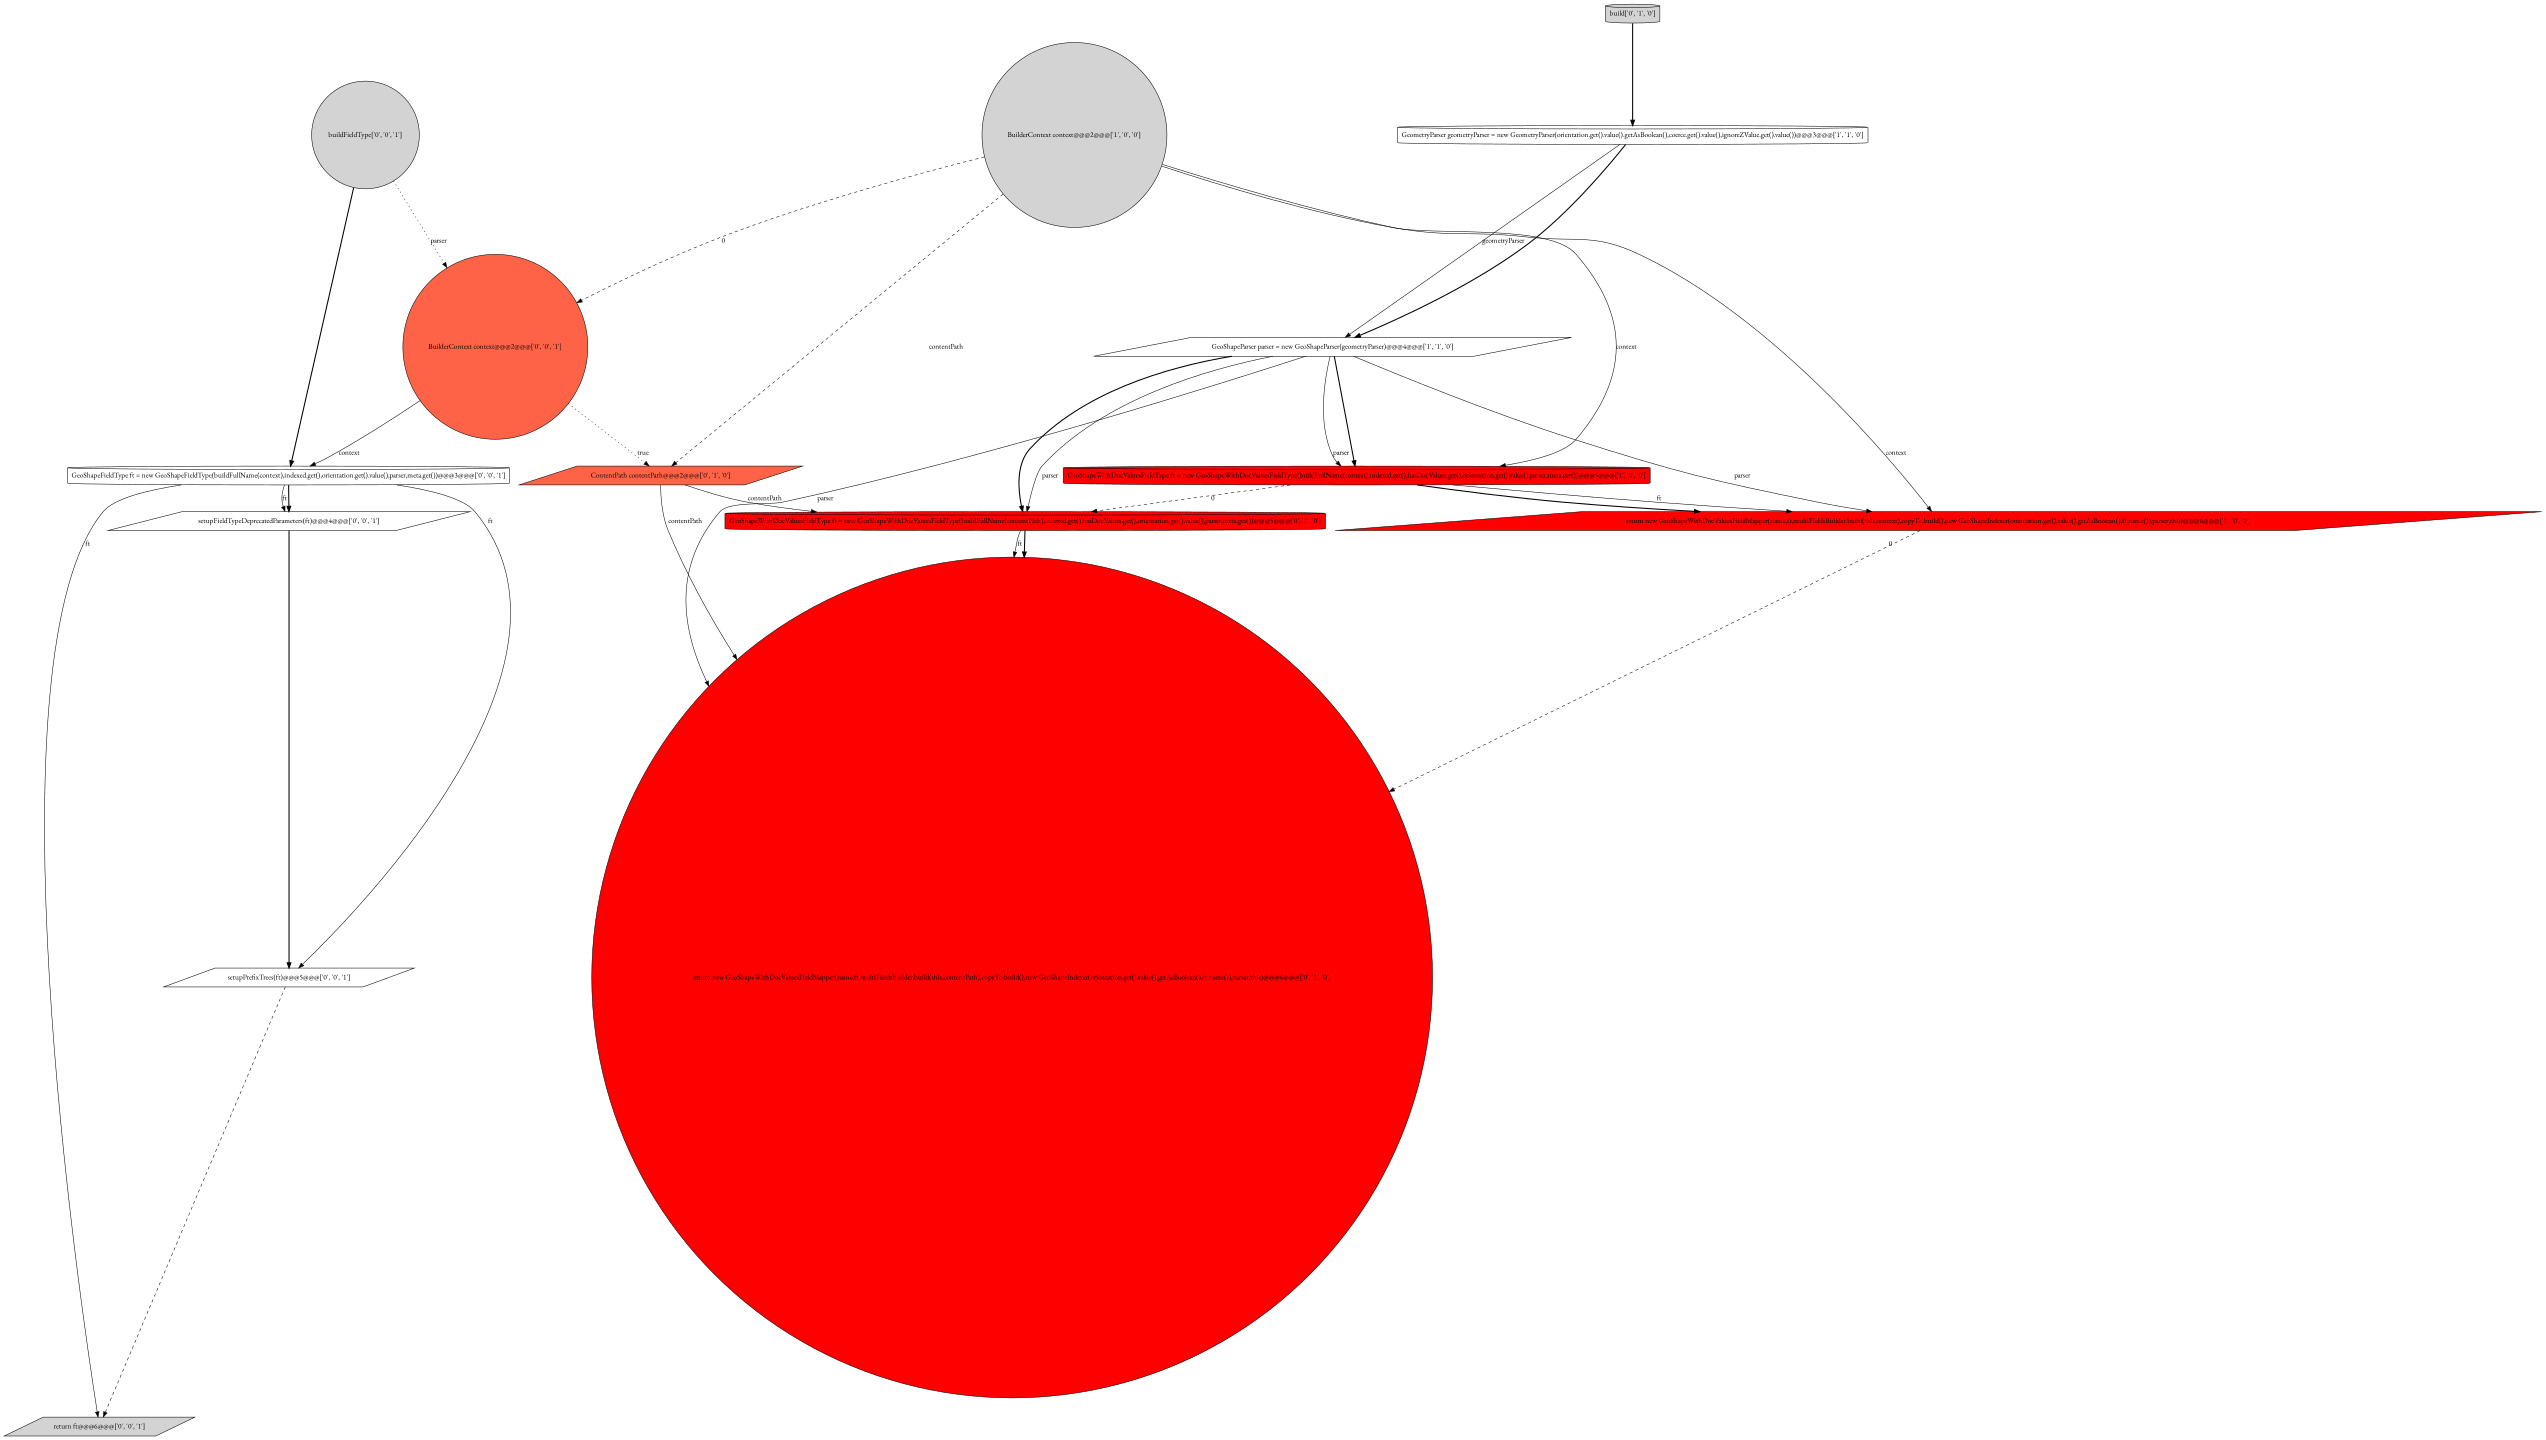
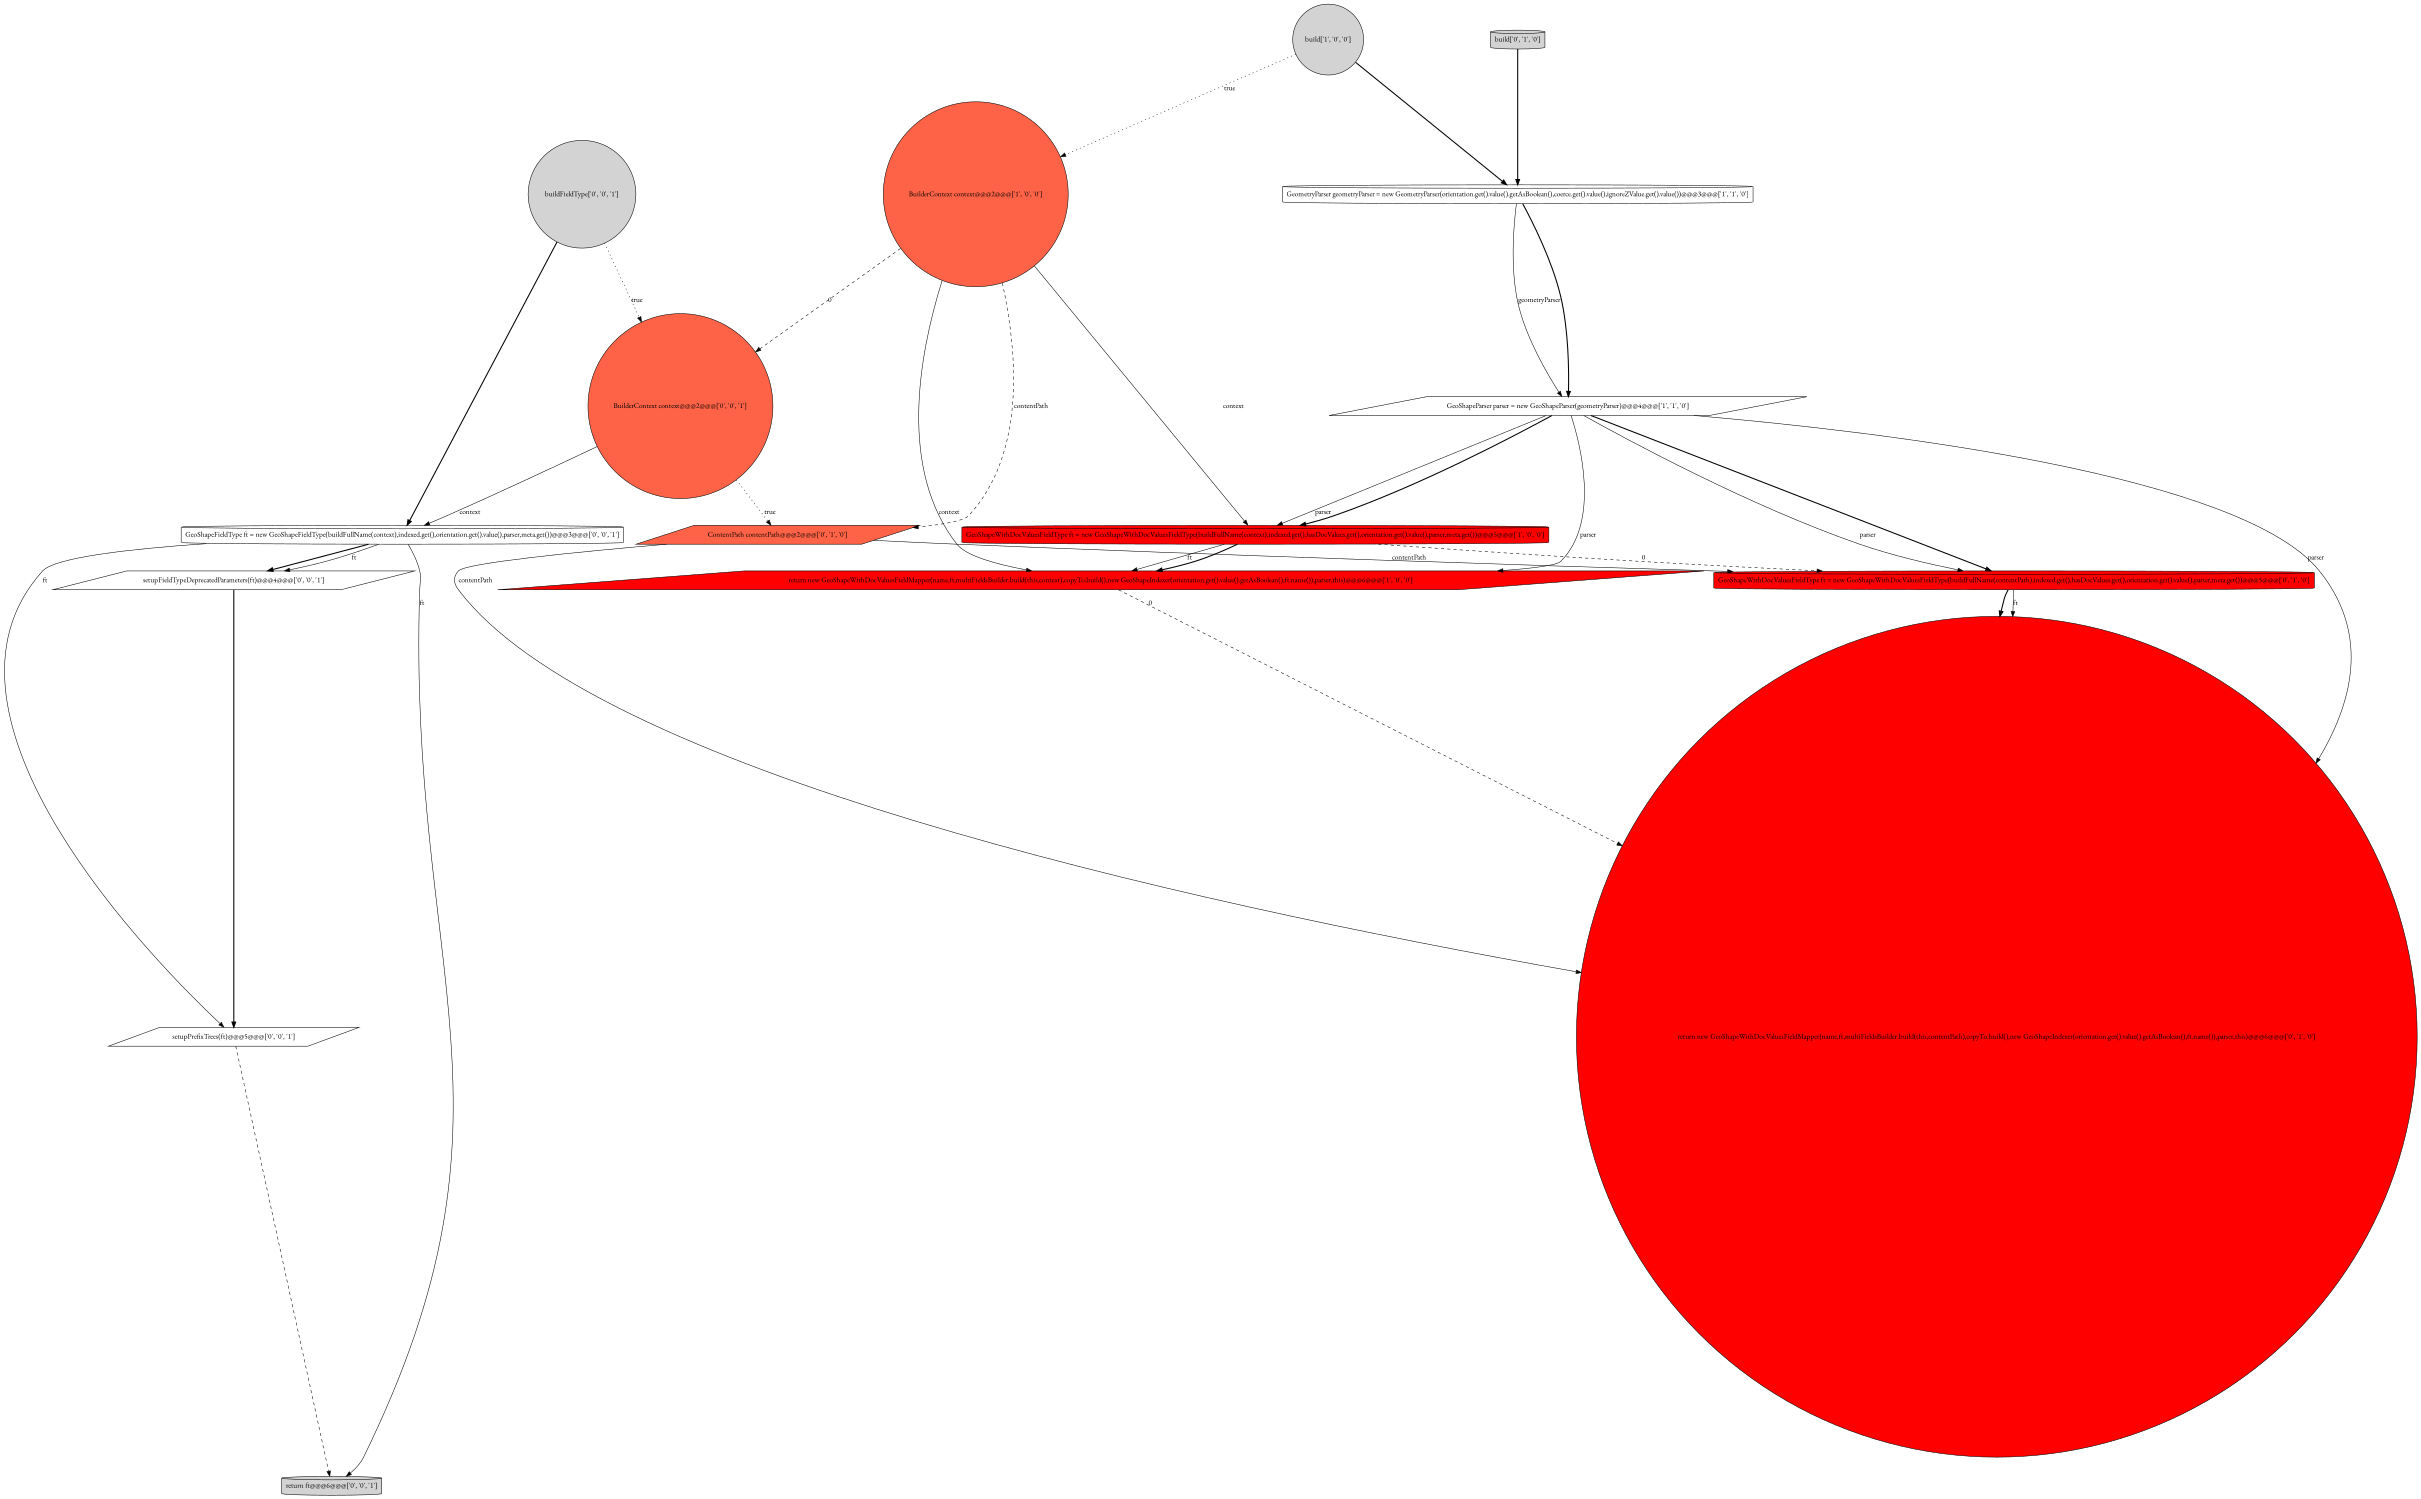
node "build['1', '0', '0']": added
node "BuilderContext context@@@2@@@['1', '0', '0']": fillcolor lightgray -> tomato
edge "buildFieldType['0', '0', '1']" -> "BuilderContext context@@@2@@@['0', '0', '1']": label "parser" -> "true"
node "return ft@@@6@@@['0', '0', '1']": shape parallelogram -> cylinder
